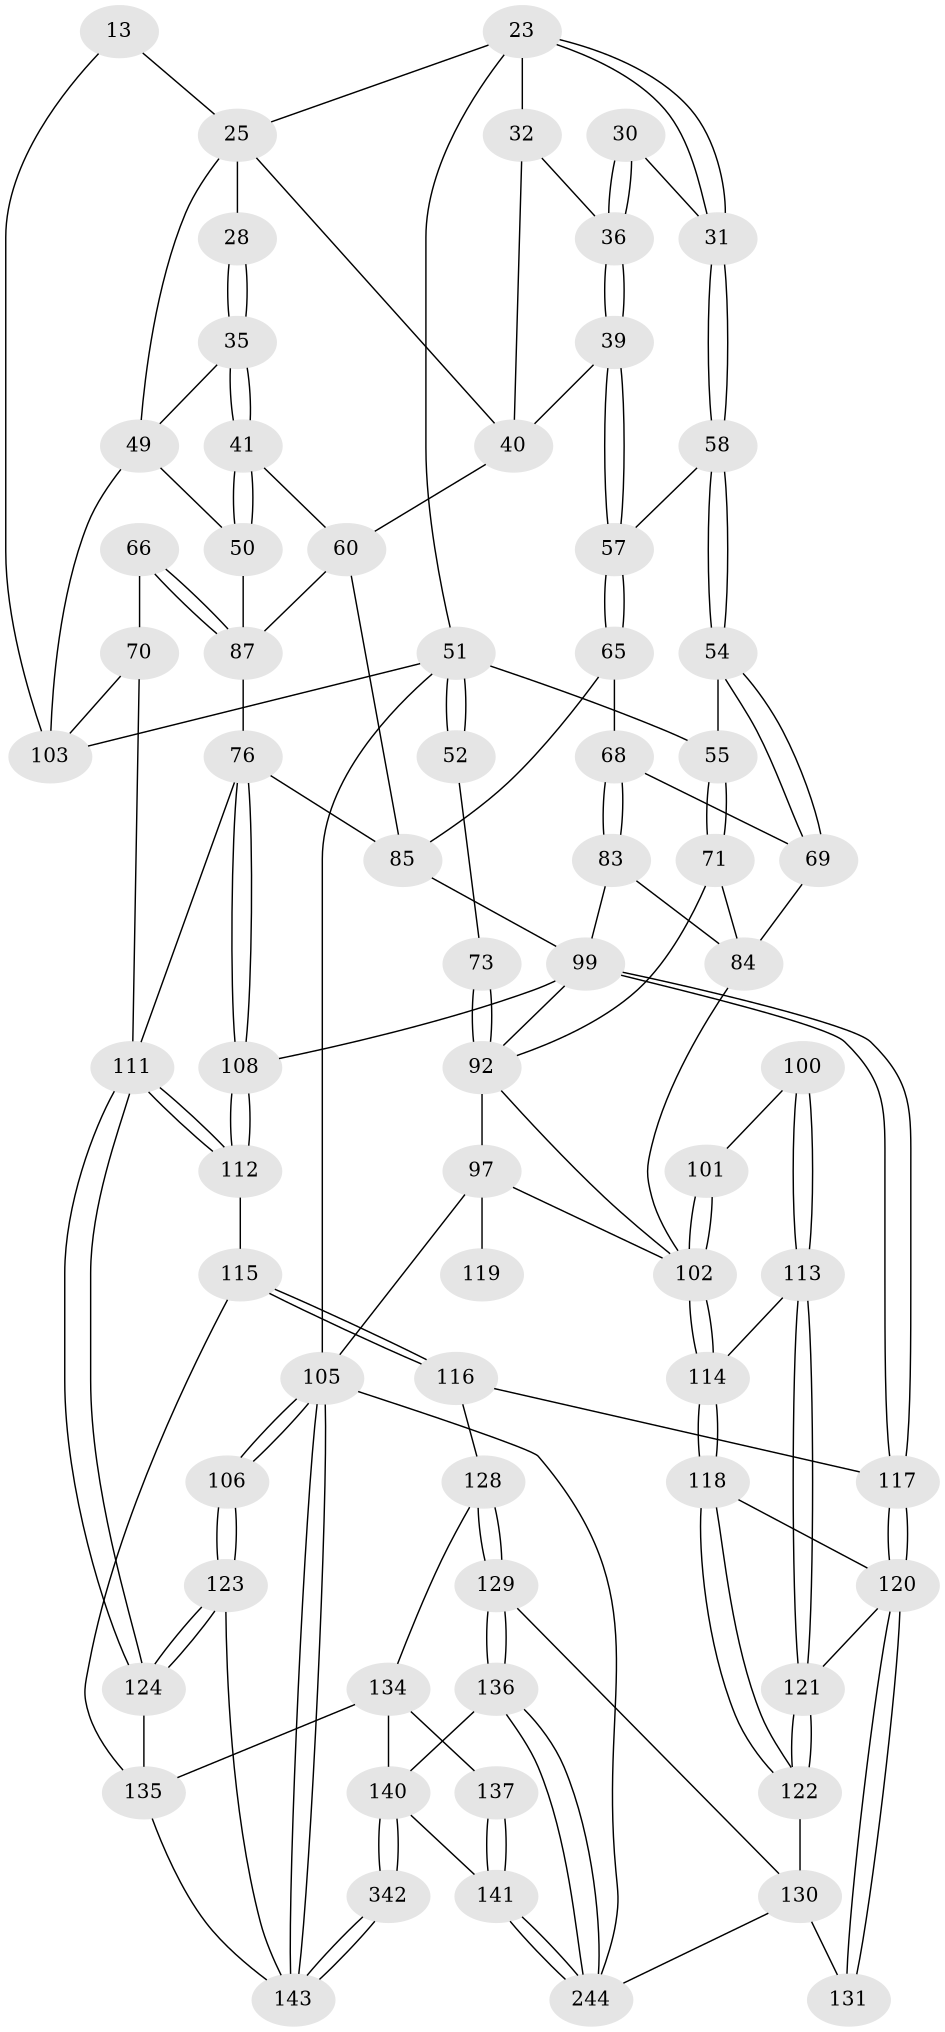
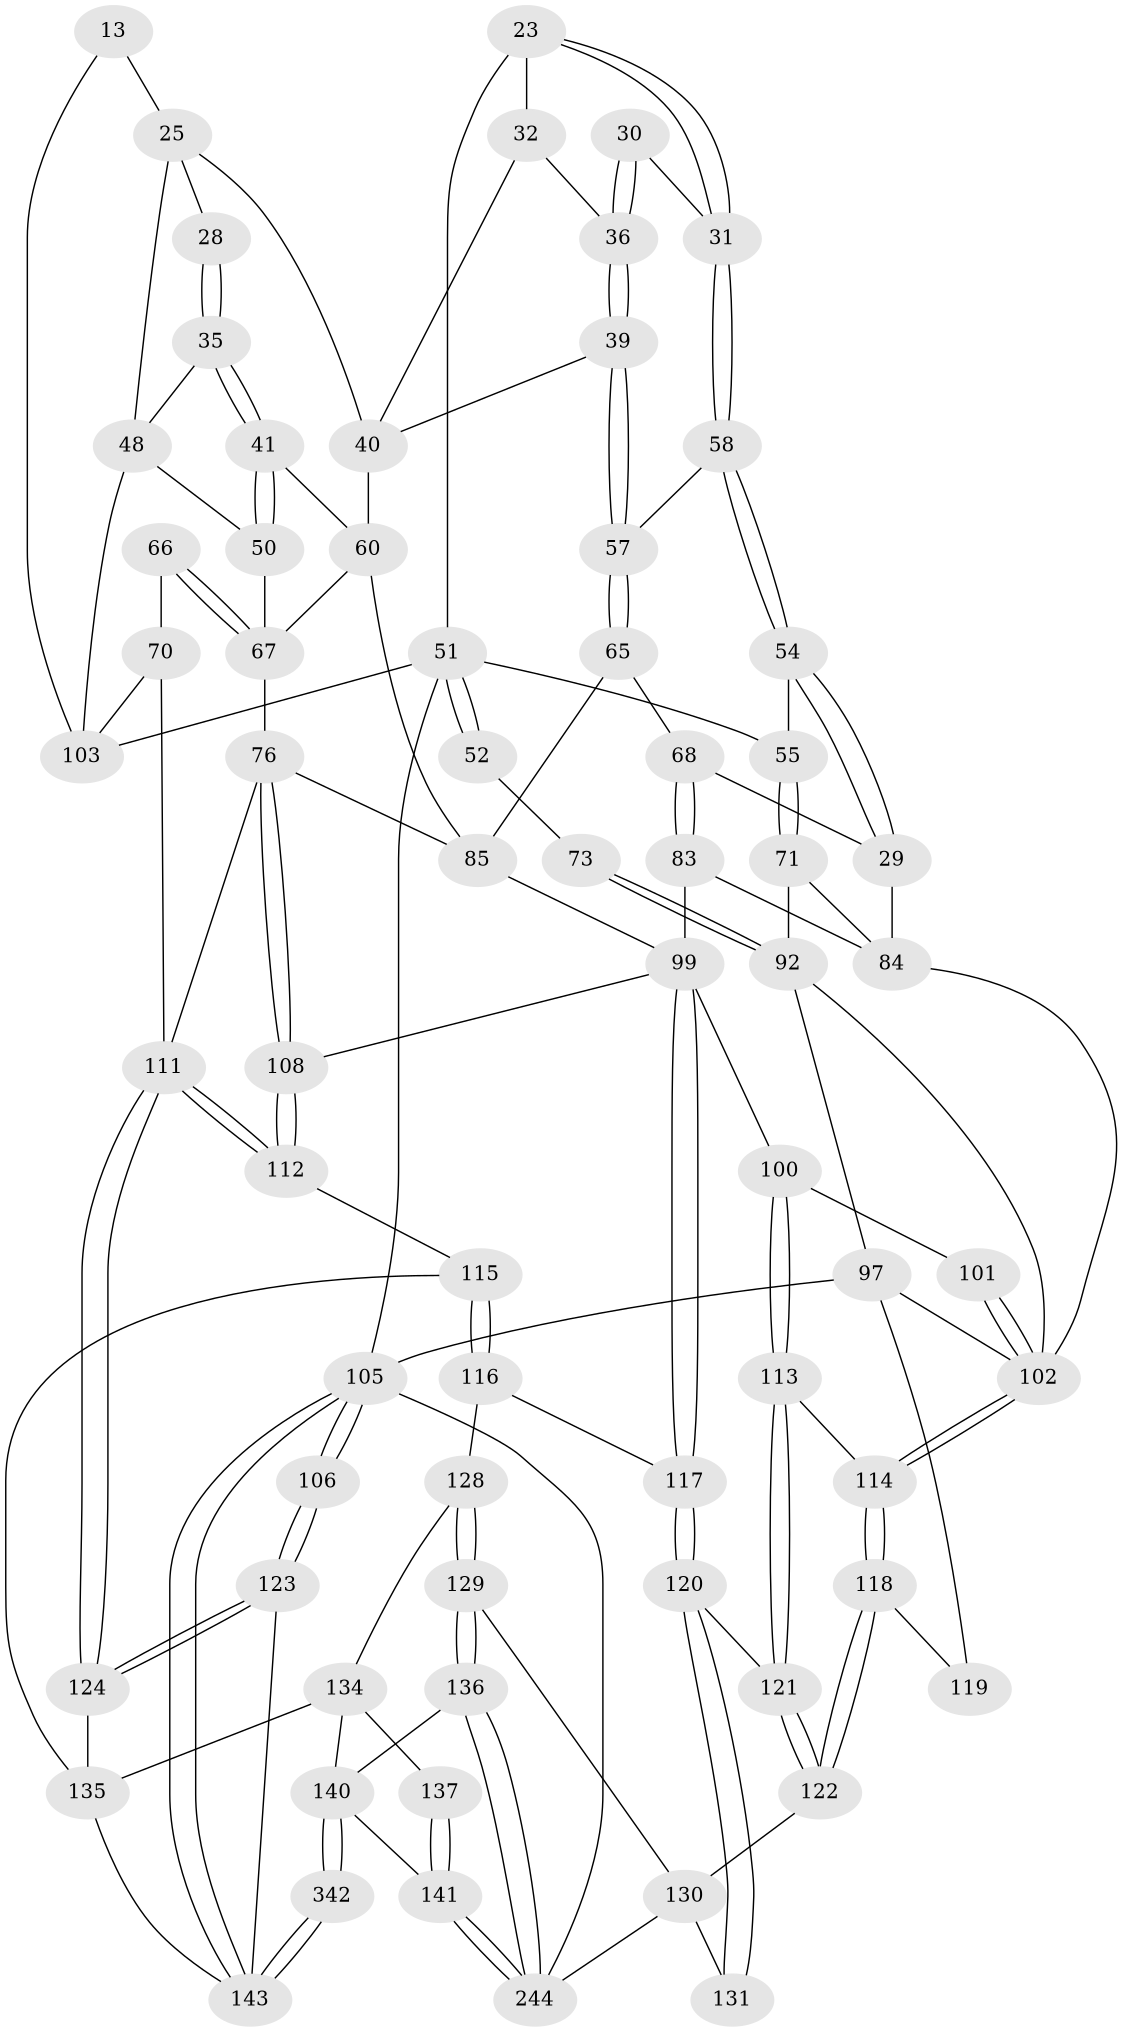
edge "23" -- "25": removed
node "49": label "49" -> "48"
node "87": label "87" -> "67"
node "69": label "69" -> "29"
edge "99" -- "92": now "99" -- "100"
edge "118" -- "120": now "118" -- "119"
